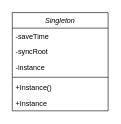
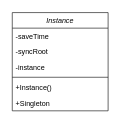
node "Singleton": label "Singleton" -> "Instance"
node "+Instance": label "+Instance" -> "+Singleton"
